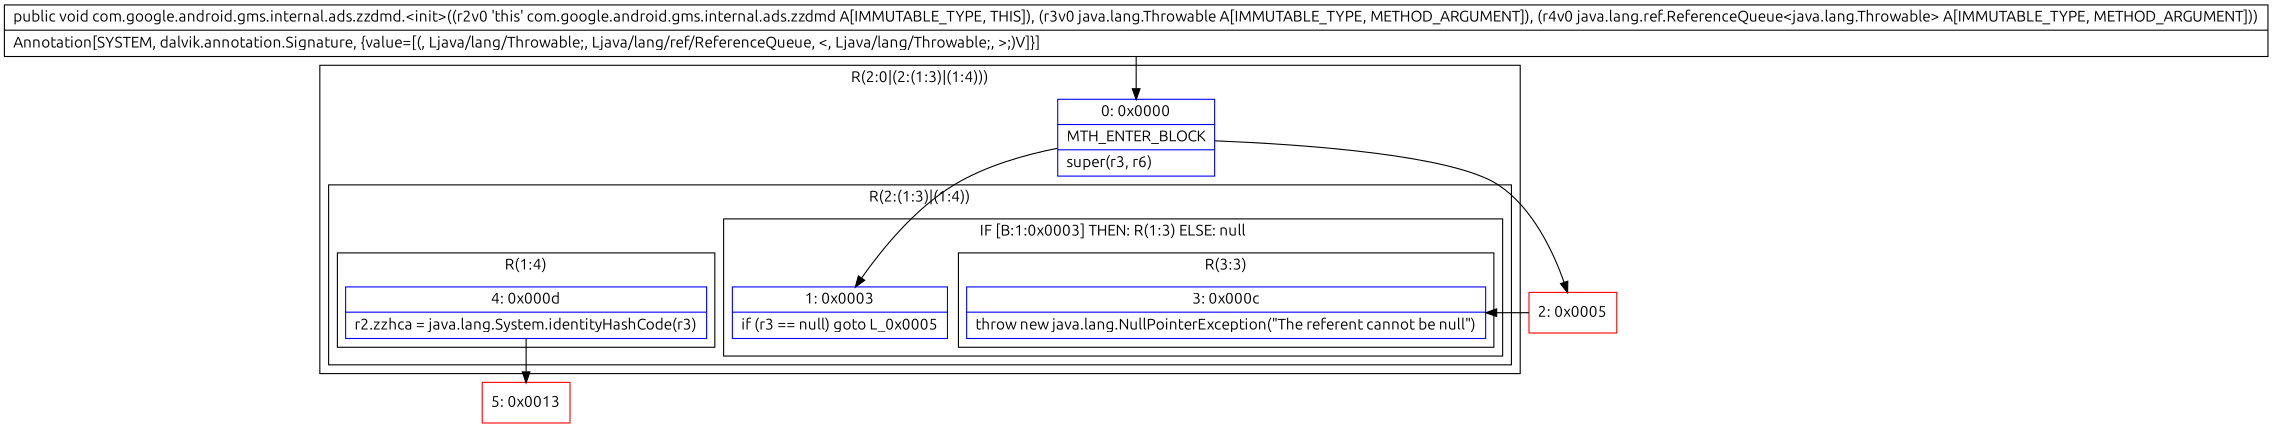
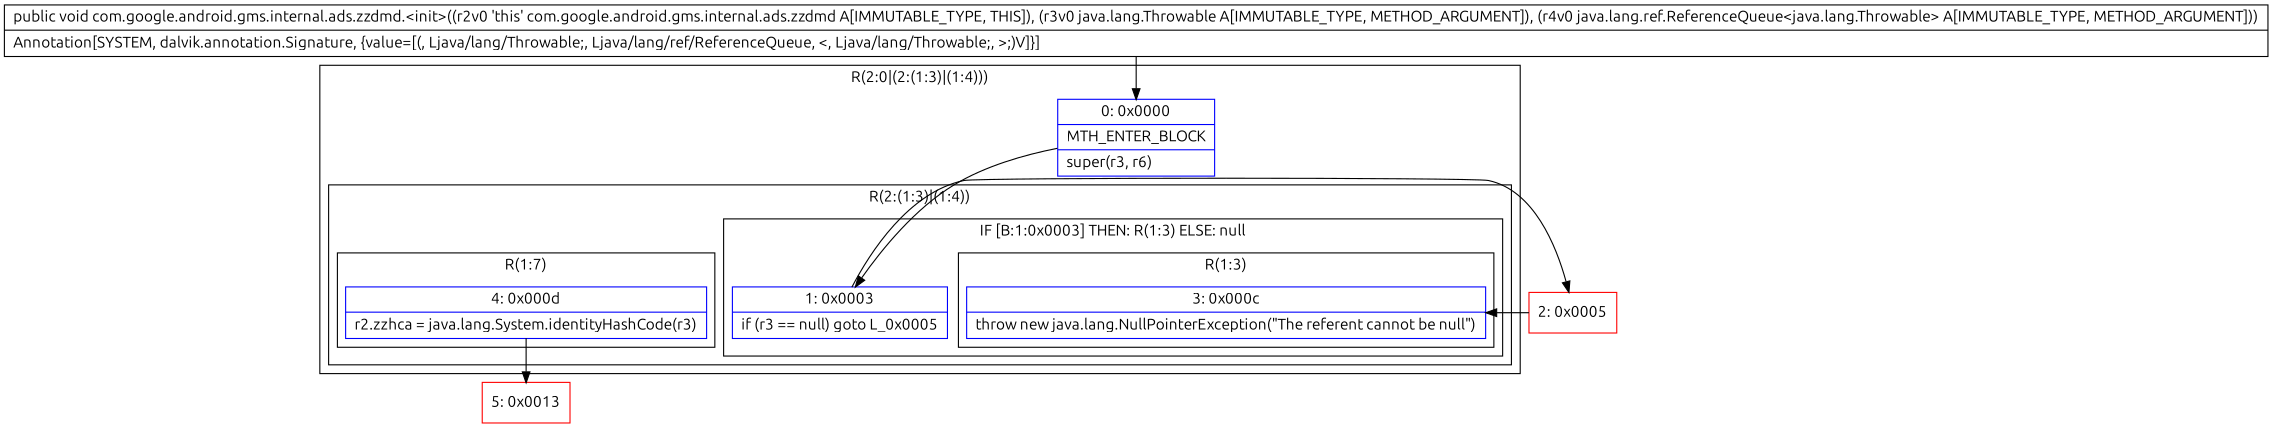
edge "0: 0x0000" -> "2: 0x0005": now "1: 0x0003" -> "2: 0x0005"
cluster "R(1:4)": label "R(1:4)" -> "R(1:7)"
cluster "R(3:3)": label "R(3:3)" -> "R(1:3)"
